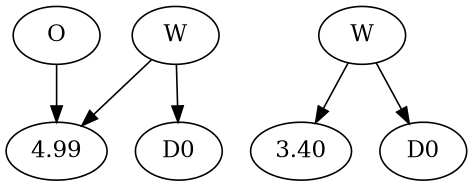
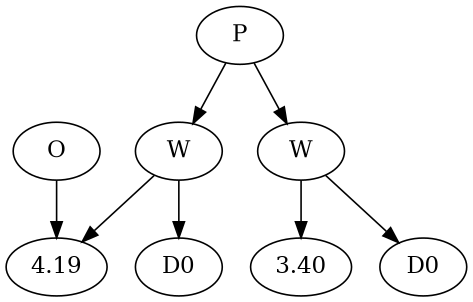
node "P": added
node "4.99": label "4.99" -> "4.19"
